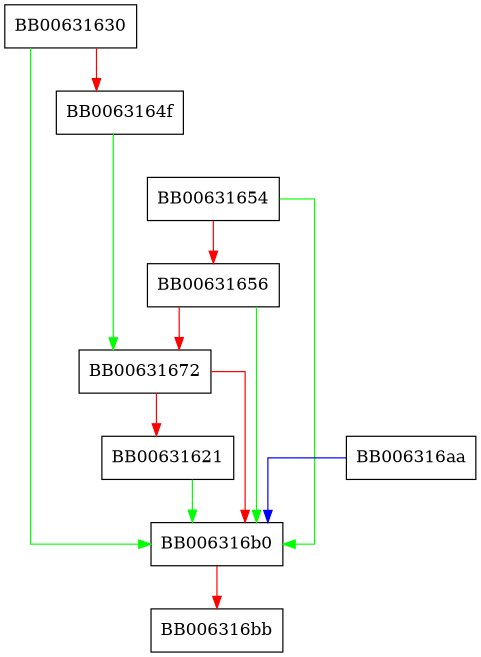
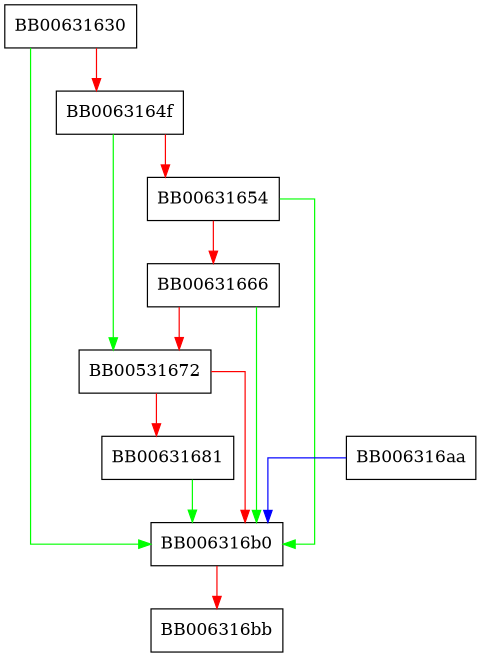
edge "BB0063164f" -> "BB00631654": added
node "BB00631656": label "BB00631656" -> "BB00631666"
node "BB00631672": label "BB00631672" -> "BB00531672"
node "BB00631621": label "BB00631621" -> "BB00631681"
